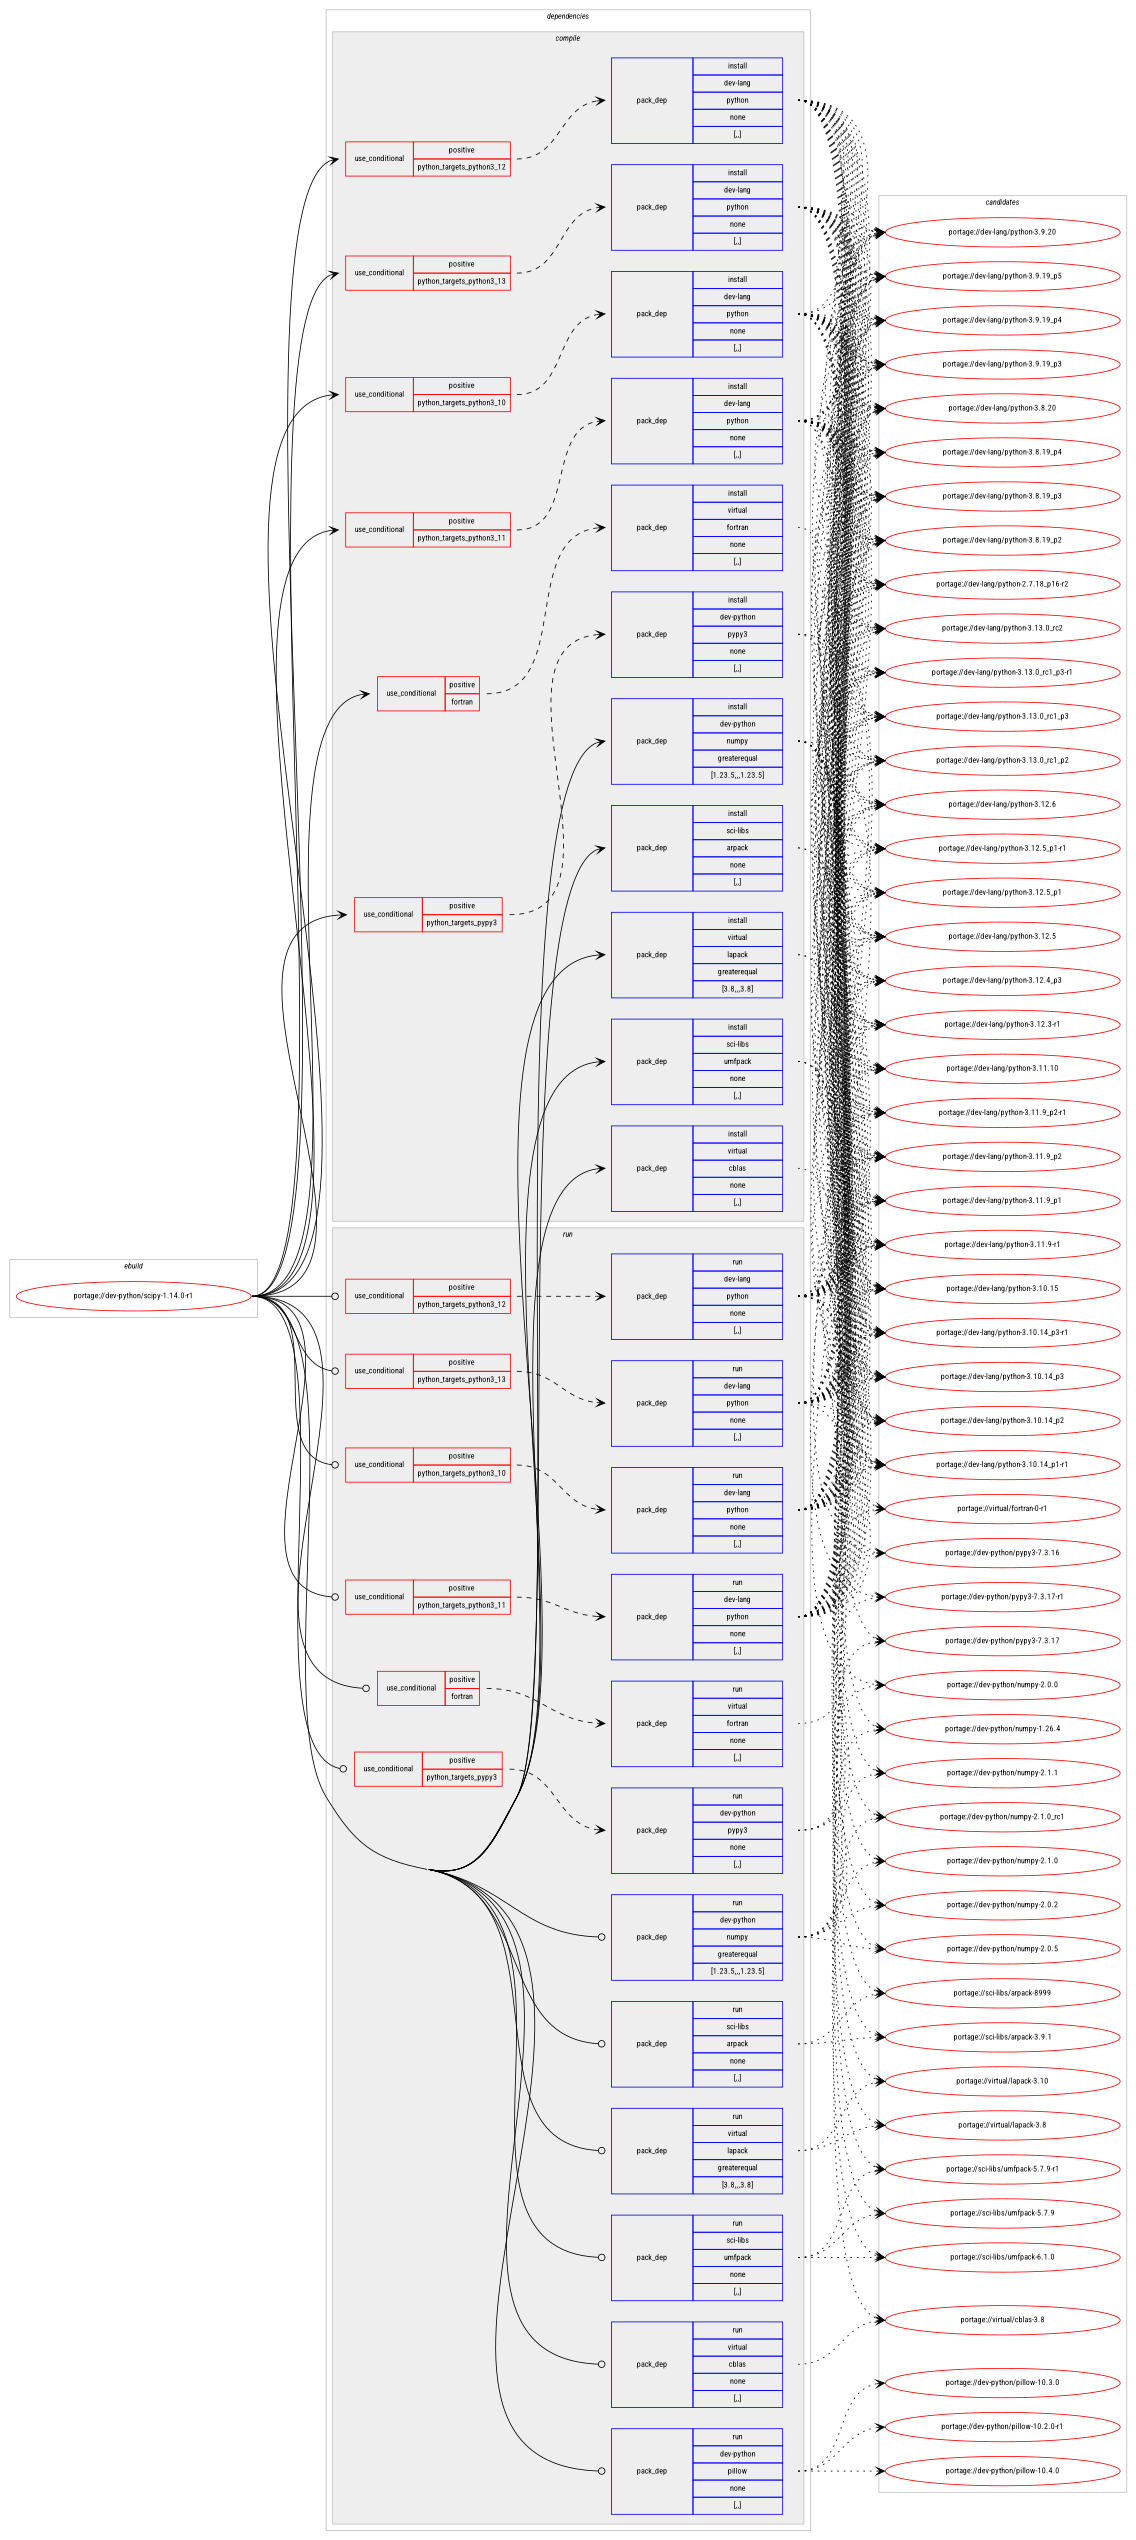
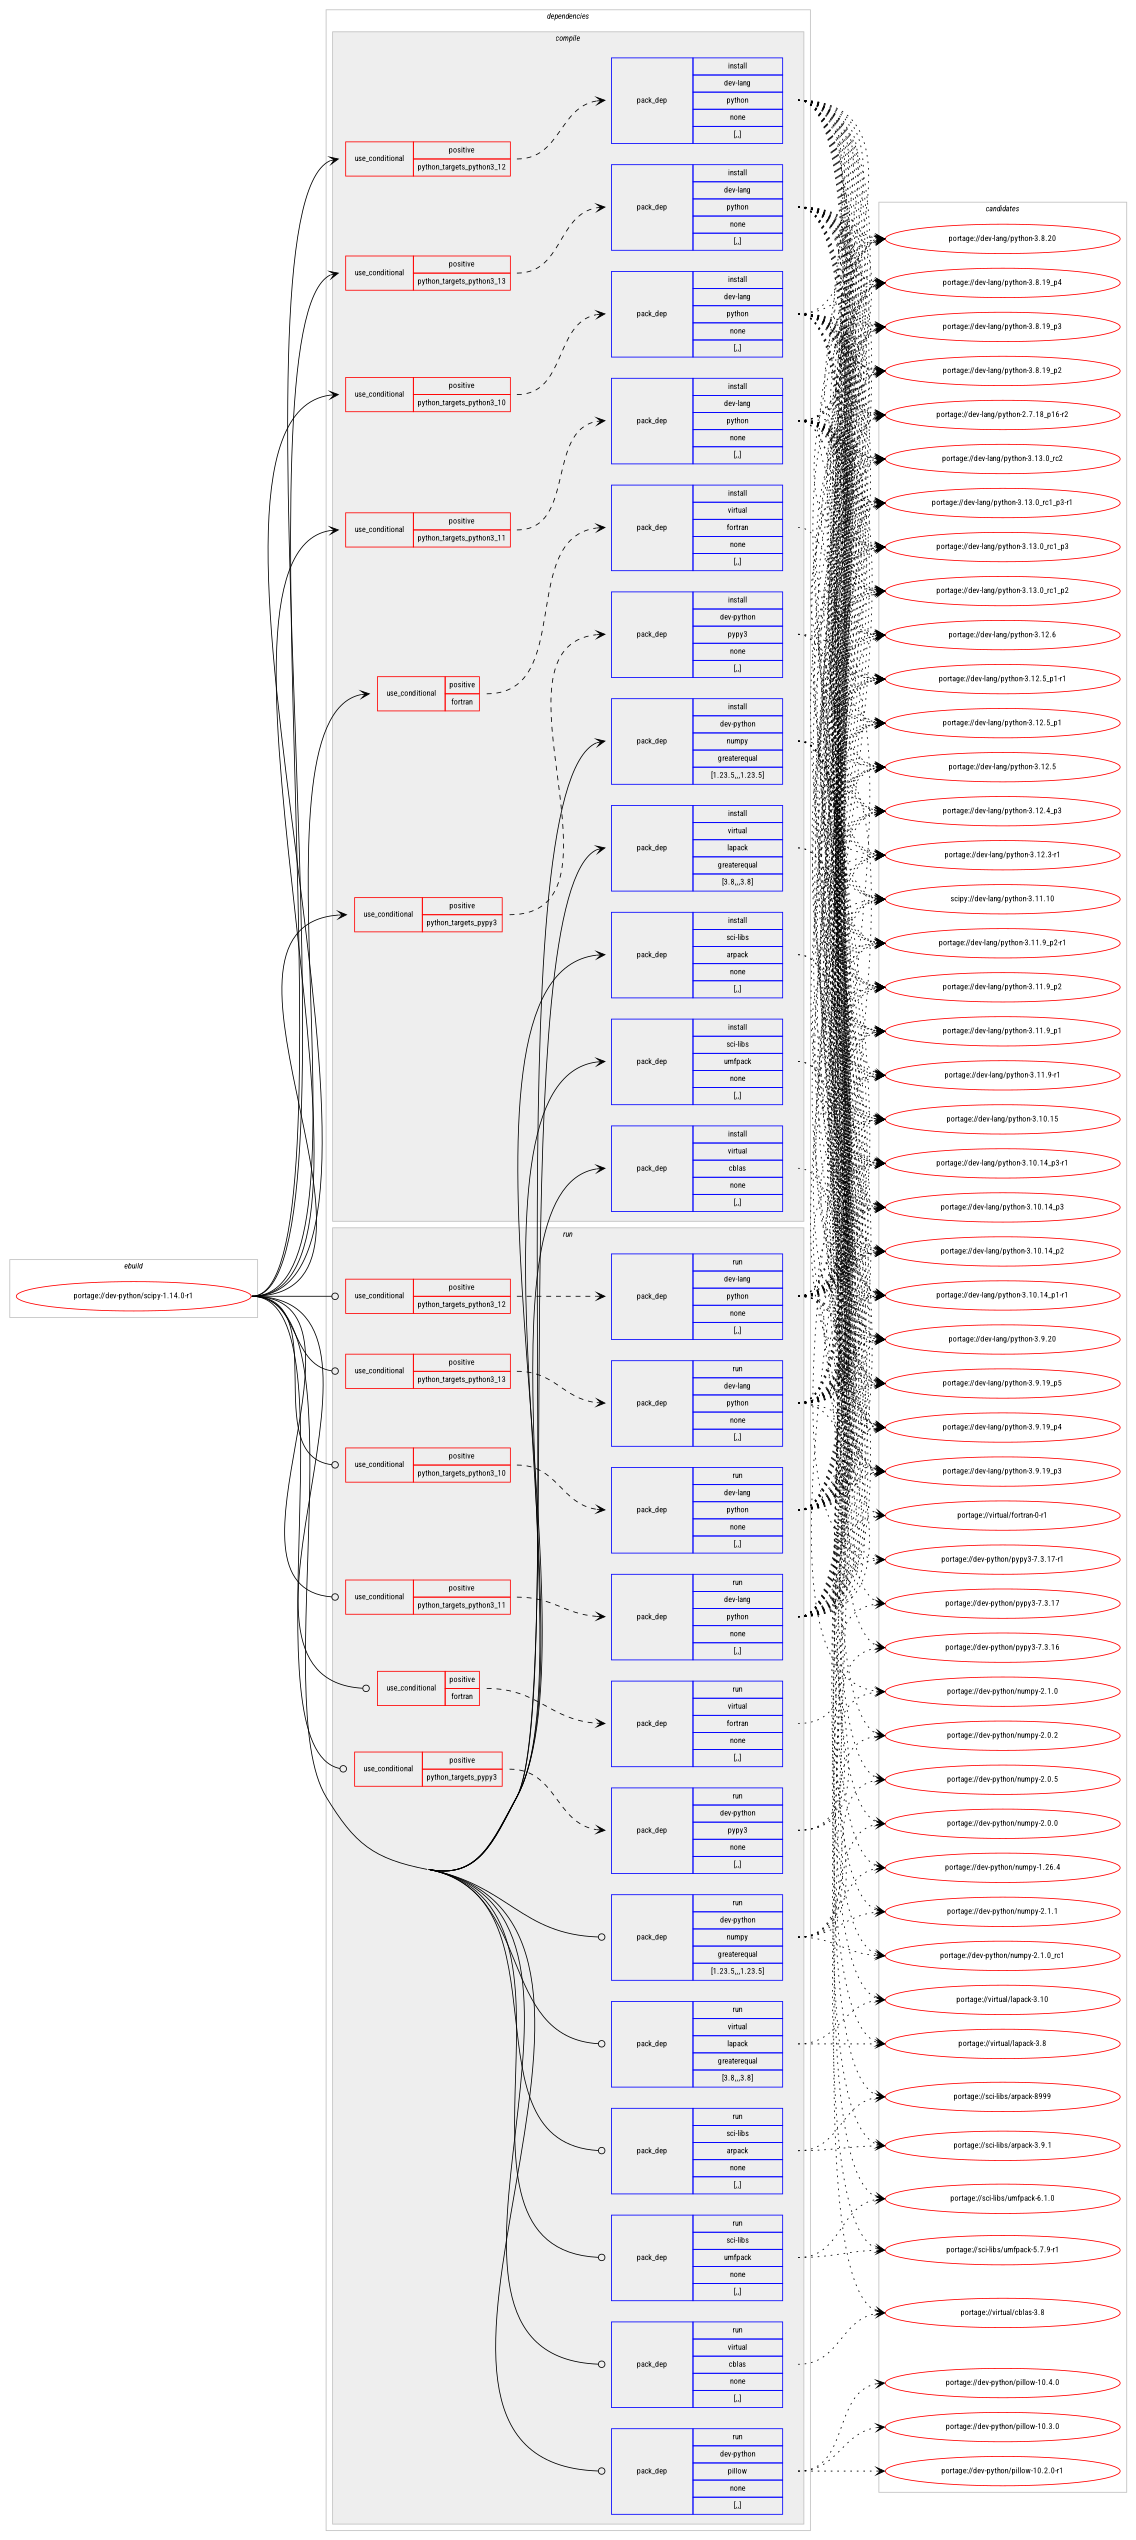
node "portage://dev-lang/python-3.11.10": label "portage://dev-lang/python-3.11.10" -> "scipy://dev-lang/python-3.11.10"
node "portage://sci-libs/umfpack-5.7.9": removed
